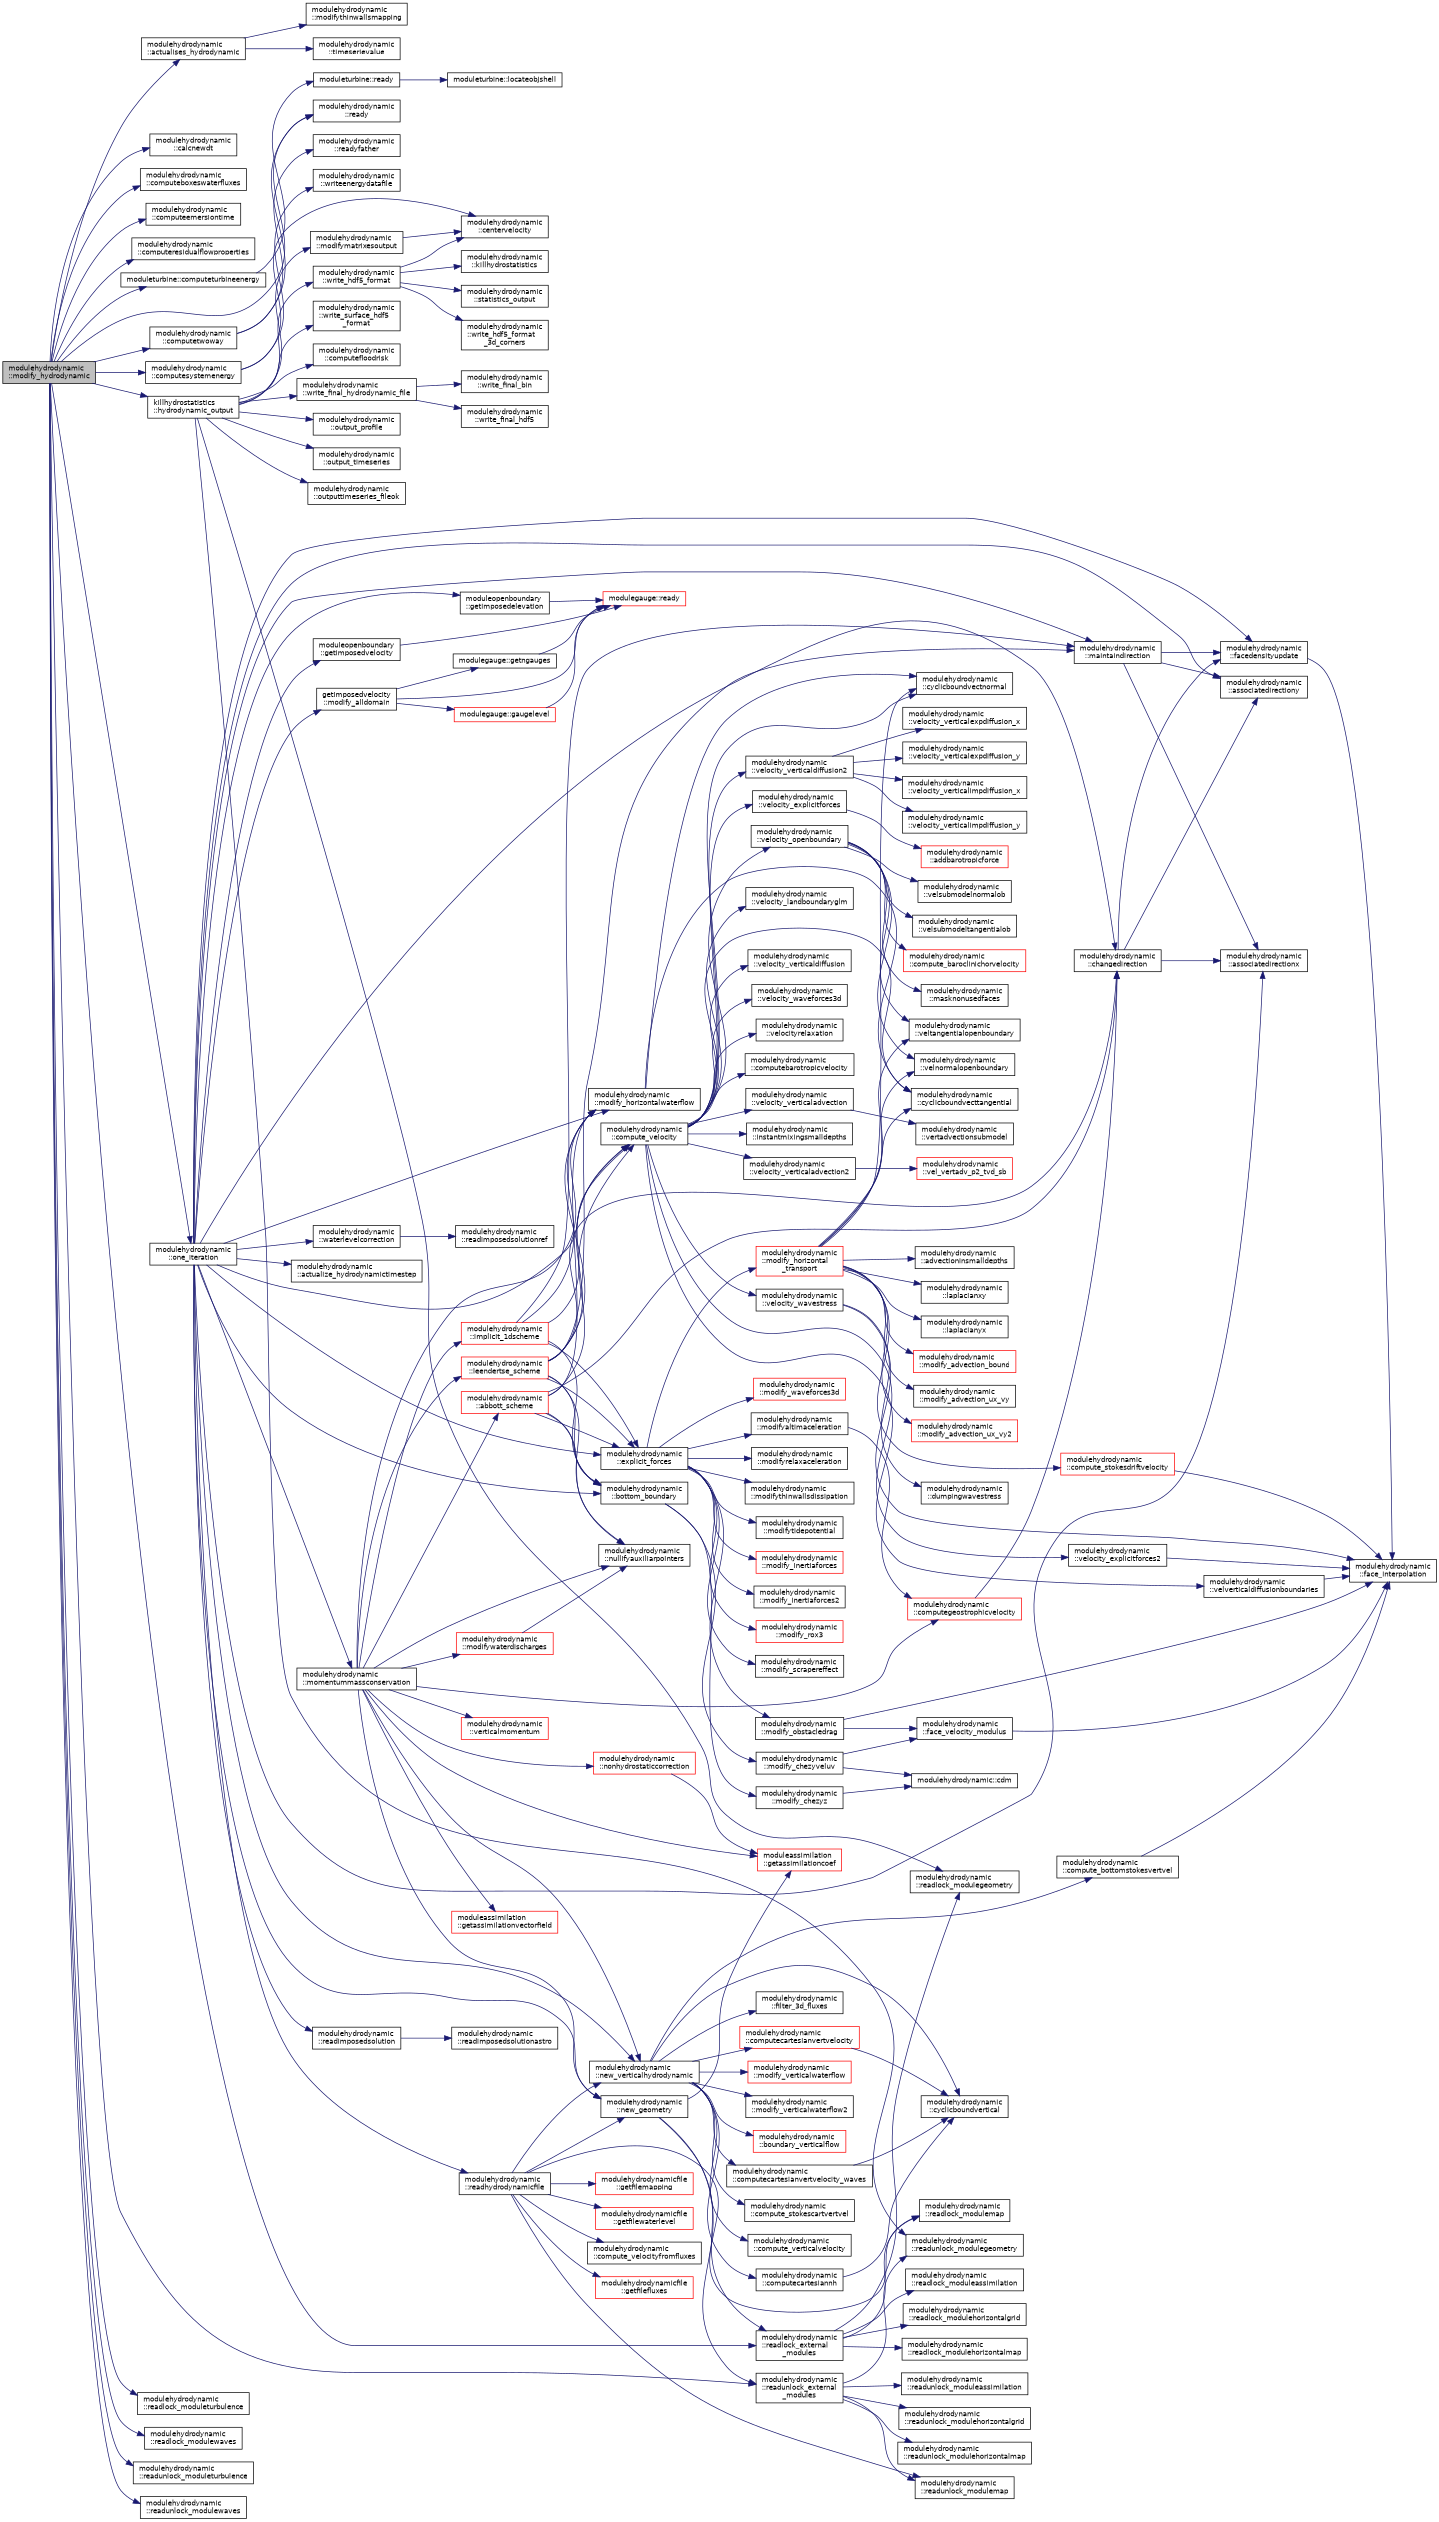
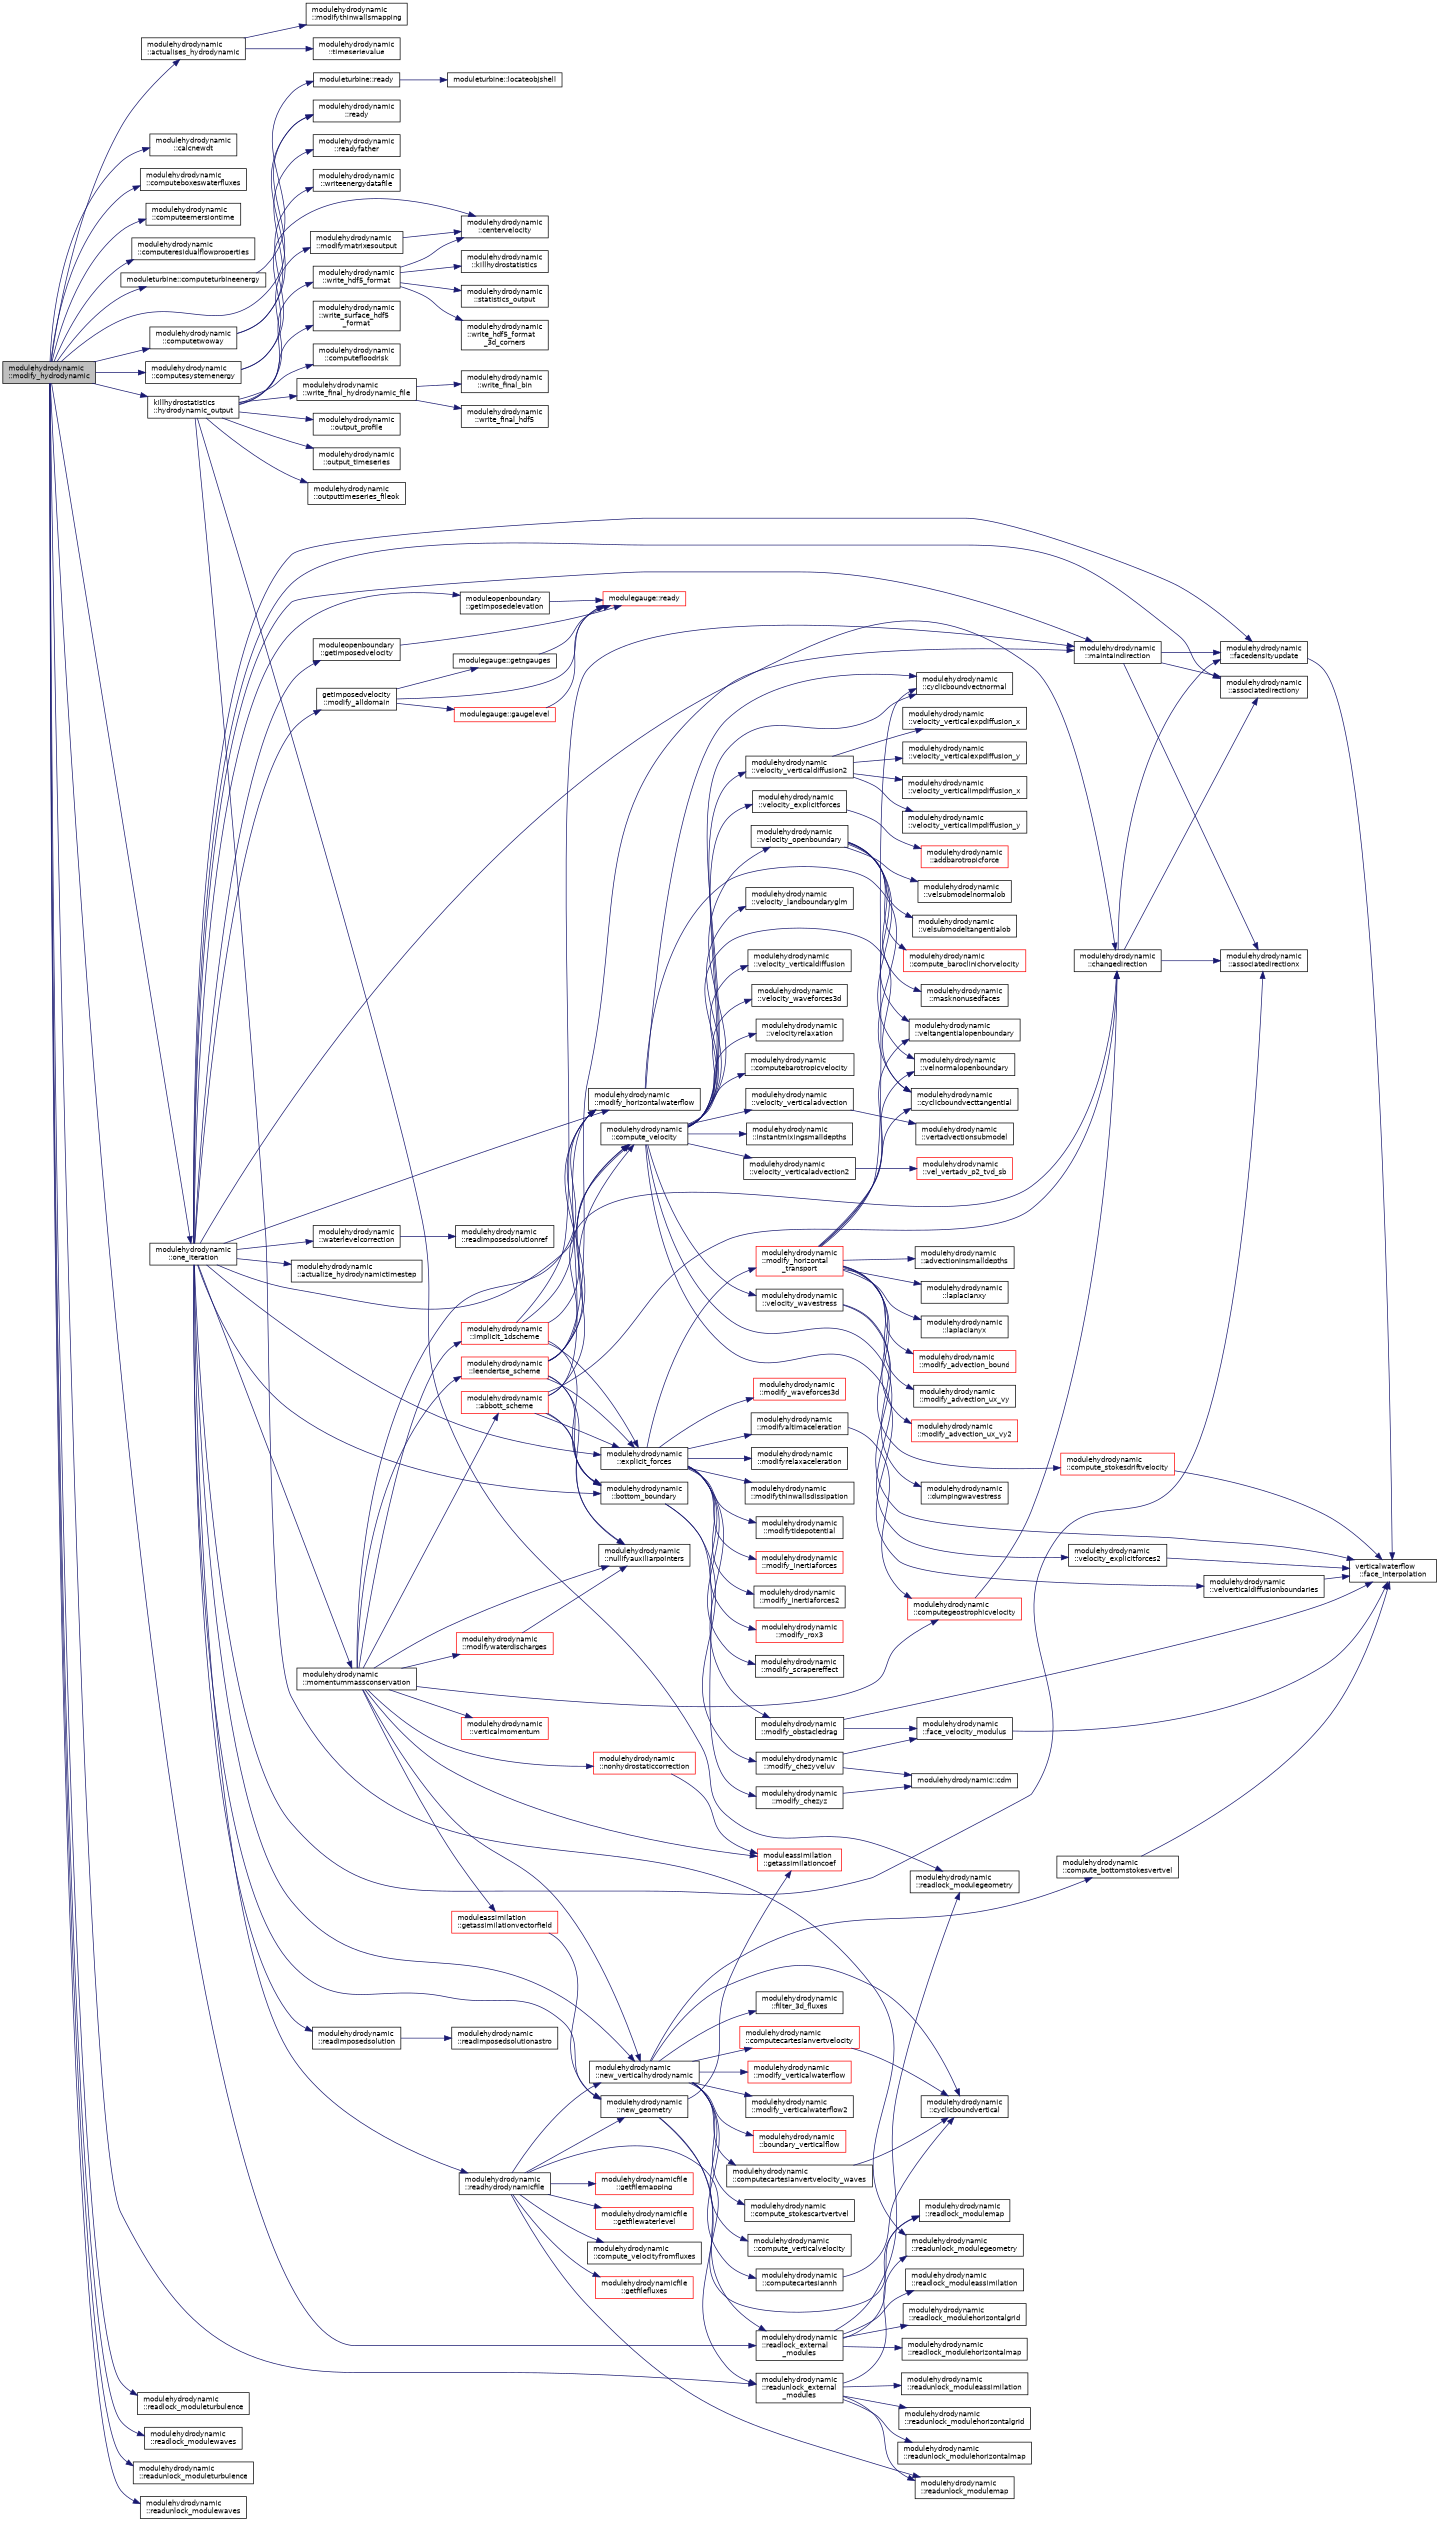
node "modulehydrodynamic ::face_interpolation": label "modulehydrodynamic ::face_interpolation" -> "verticalwaterflow ::face_interpolation"
edge "modulehydrodynamic ::momentummassconservation" -> "modulehydrodynamic ::new_geometry": now "moduleassimilation ::getassimilationvectorfield" -> "modulehydrodynamic ::new_geometry"
